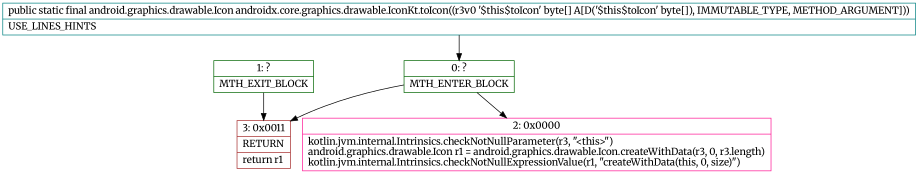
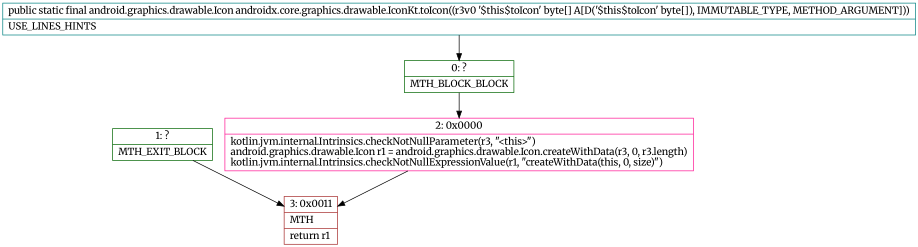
node "0: ?": text "MTH_ENTER_BLOCK" -> "MTH_BLOCK_BLOCK"
edge "0: ?" -> "3: 0x0011": now "2: 0x0000" -> "3: 0x0011"
node "3: 0x0011": text "RETURN" -> "MTH"
